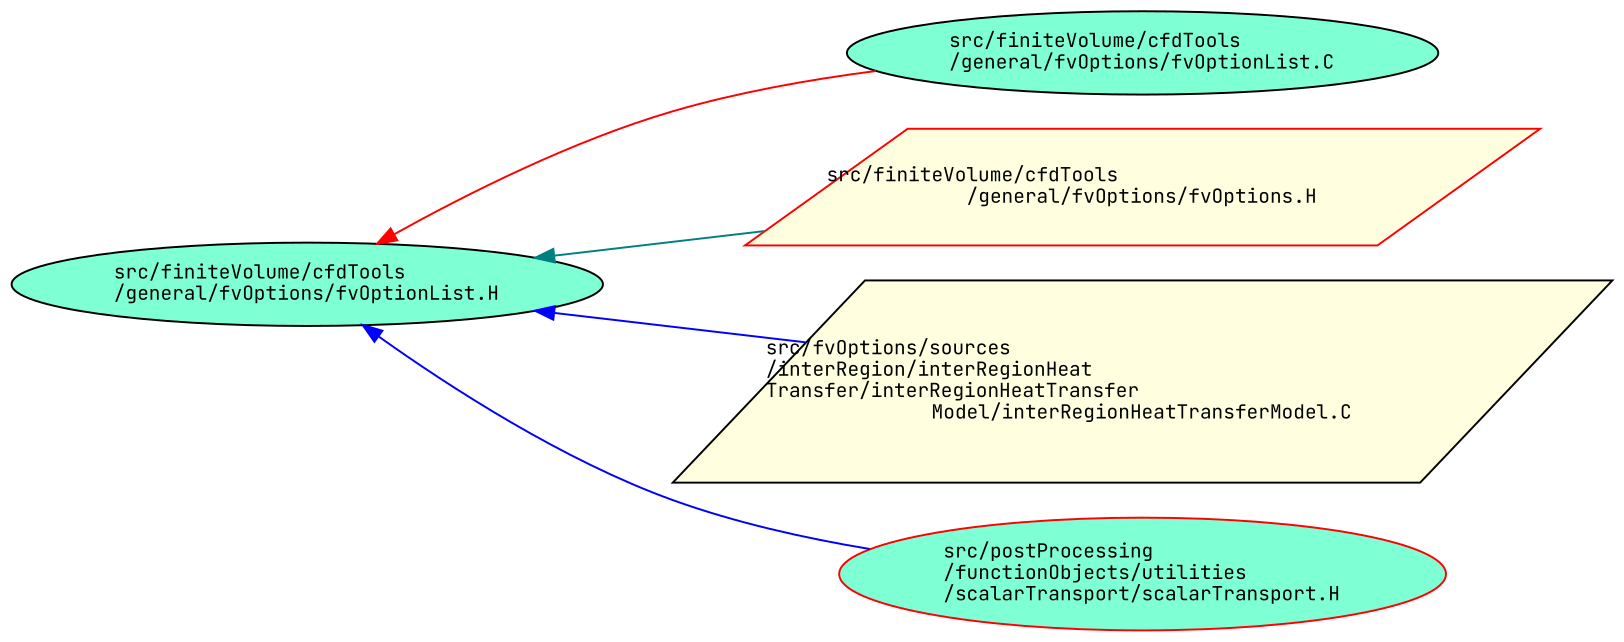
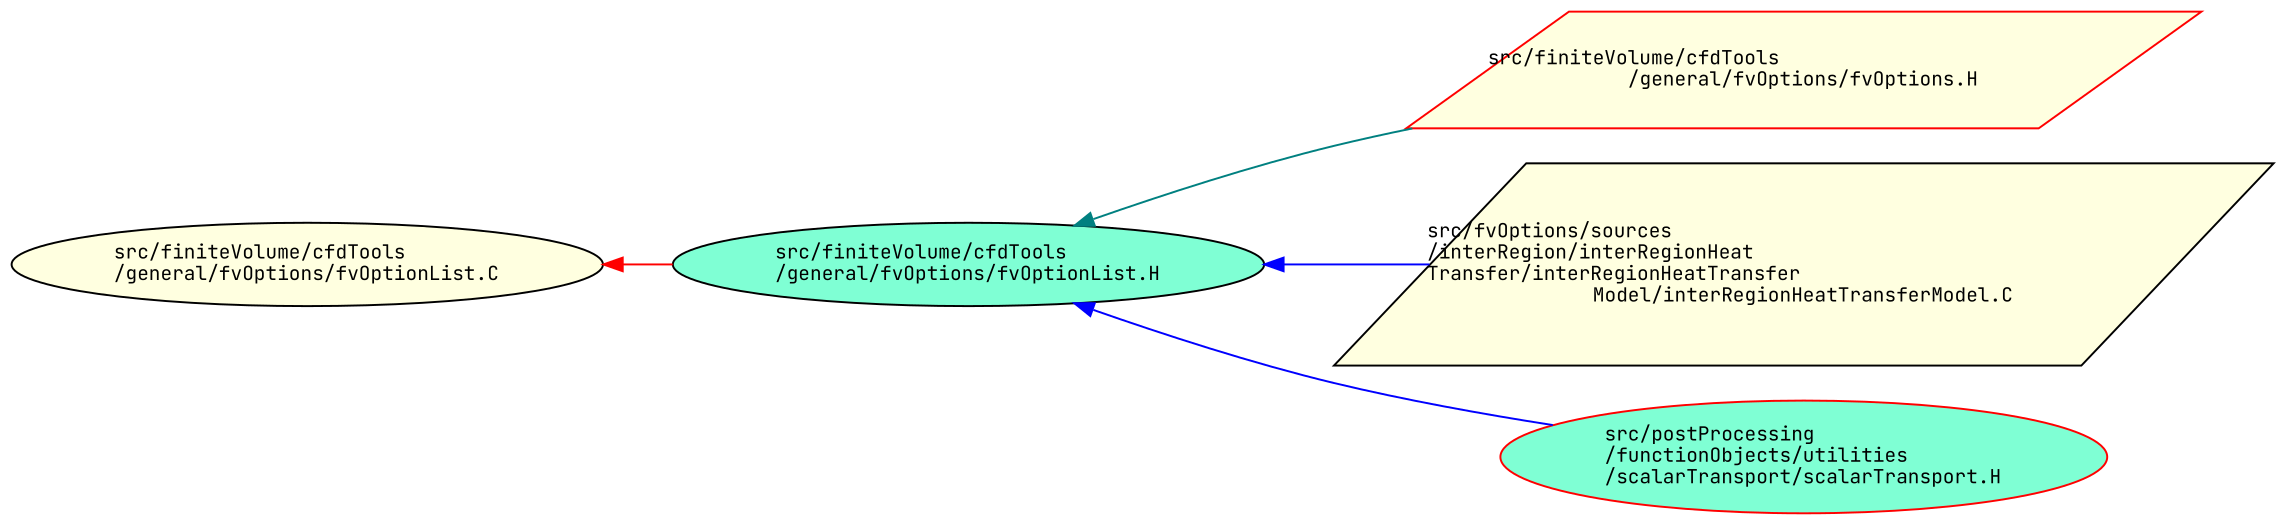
node "src/finiteVolume/cfdTools /general/fvOptions/fvOptionList.C": fillcolor aquamarine -> lightyellow
edge "src/finiteVolume/cfdTools /general/fvOptions/fvOptionList.C" -> "src/finiteVolume/cfdTools /general/fvOptions/fvOptionList.H": reversed
